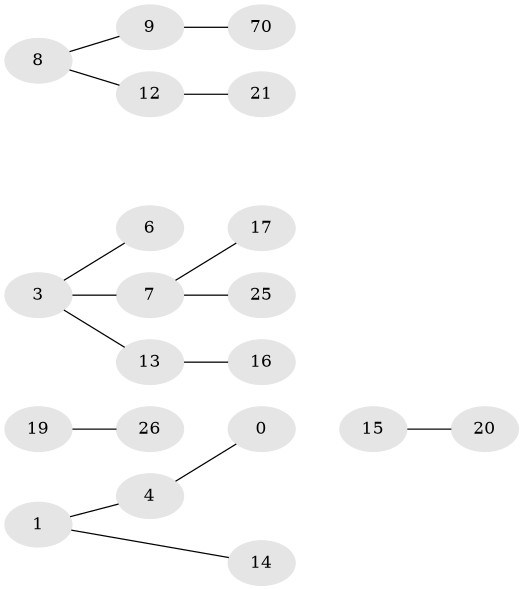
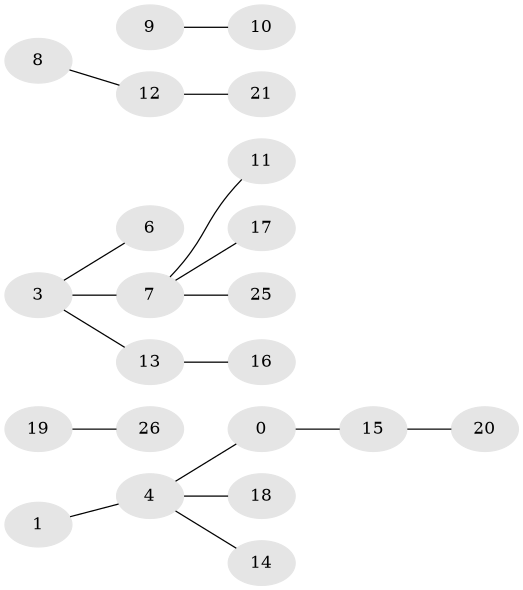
node "70": label "70" -> "10"
edge "9" -- "8": removed
node "11": added
edge "0" -- "15": added
node "18": added
edge "1" -- "14": now "4" -- "14"
